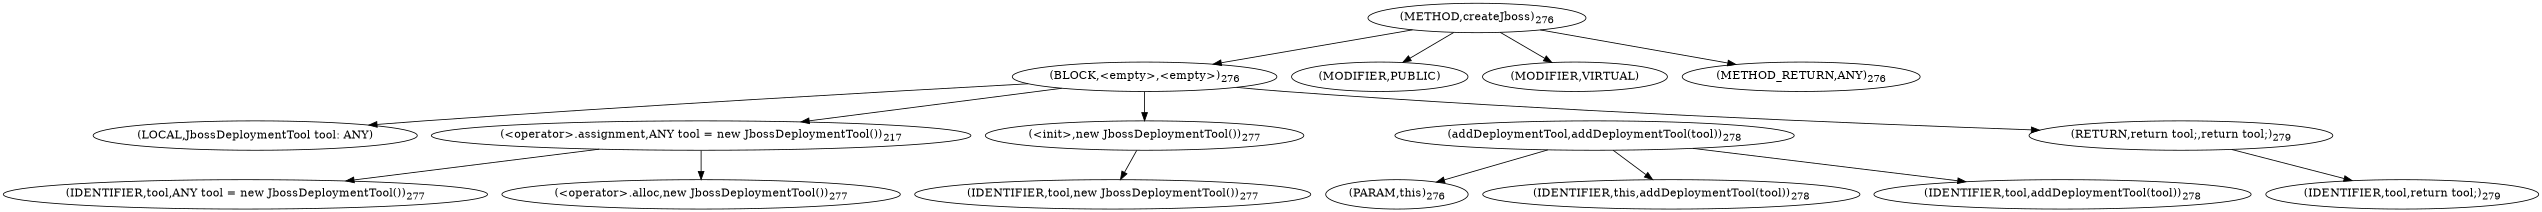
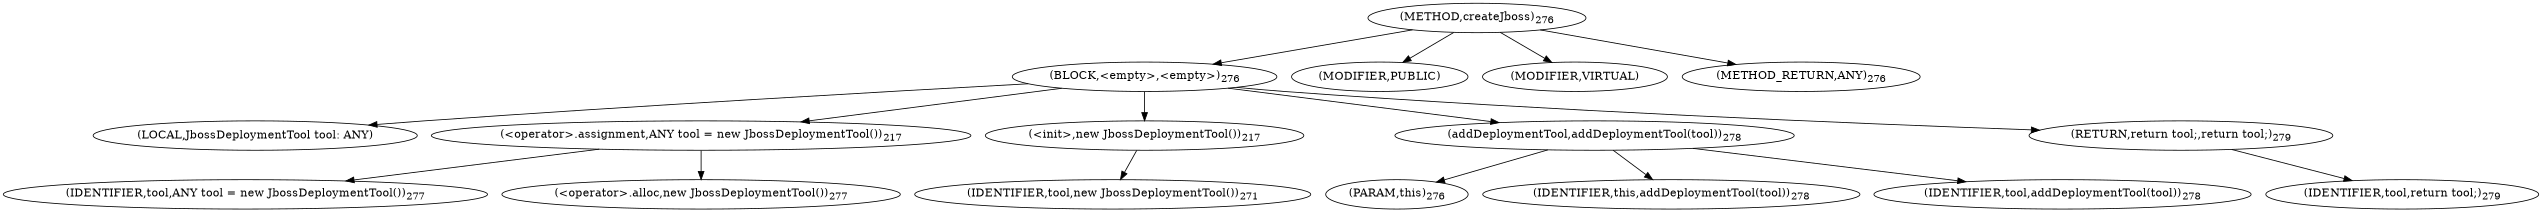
edge "(BLOCK,<empty>,<empty>)" -> "(addDeploymentTool,addDeploymentTool(tool))": added
node "(<init>,new JbossDeploymentTool())": text "277" -> "217"
node "(IDENTIFIER,tool,new JbossDeploymentTool())": text "277" -> "271"
